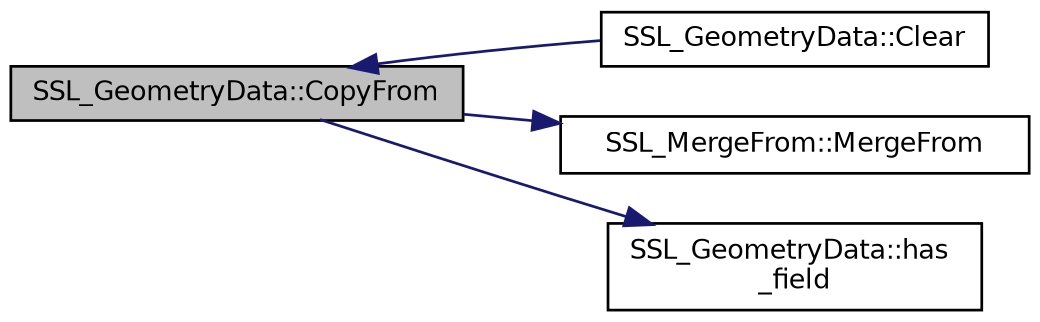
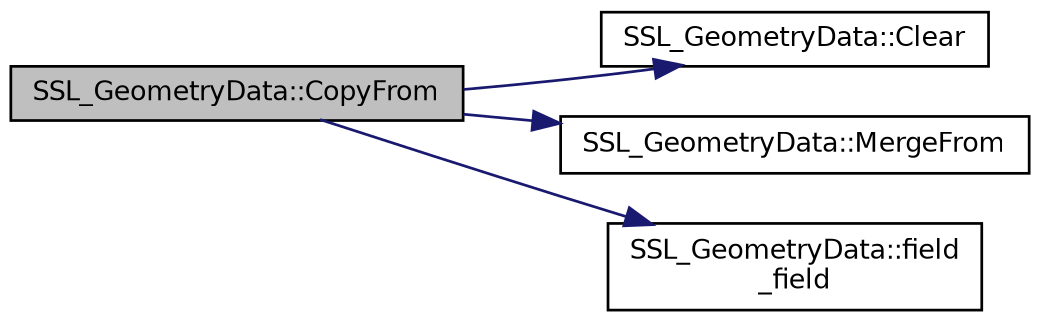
edge "SSL_GeometryData::Clear" -> "SSL_GeometryData::CopyFrom": reversed
node "SSL_MergeFrom::MergeFrom": label "SSL_MergeFrom::MergeFrom" -> "SSL_GeometryData::MergeFrom"
node "SSL_GeometryData::has _field": label "SSL_GeometryData::has _field" -> "SSL_GeometryData::field _field"
